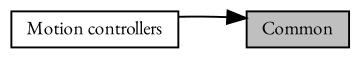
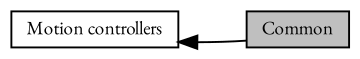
edge "Motion controllers" -> "Common": reversed
